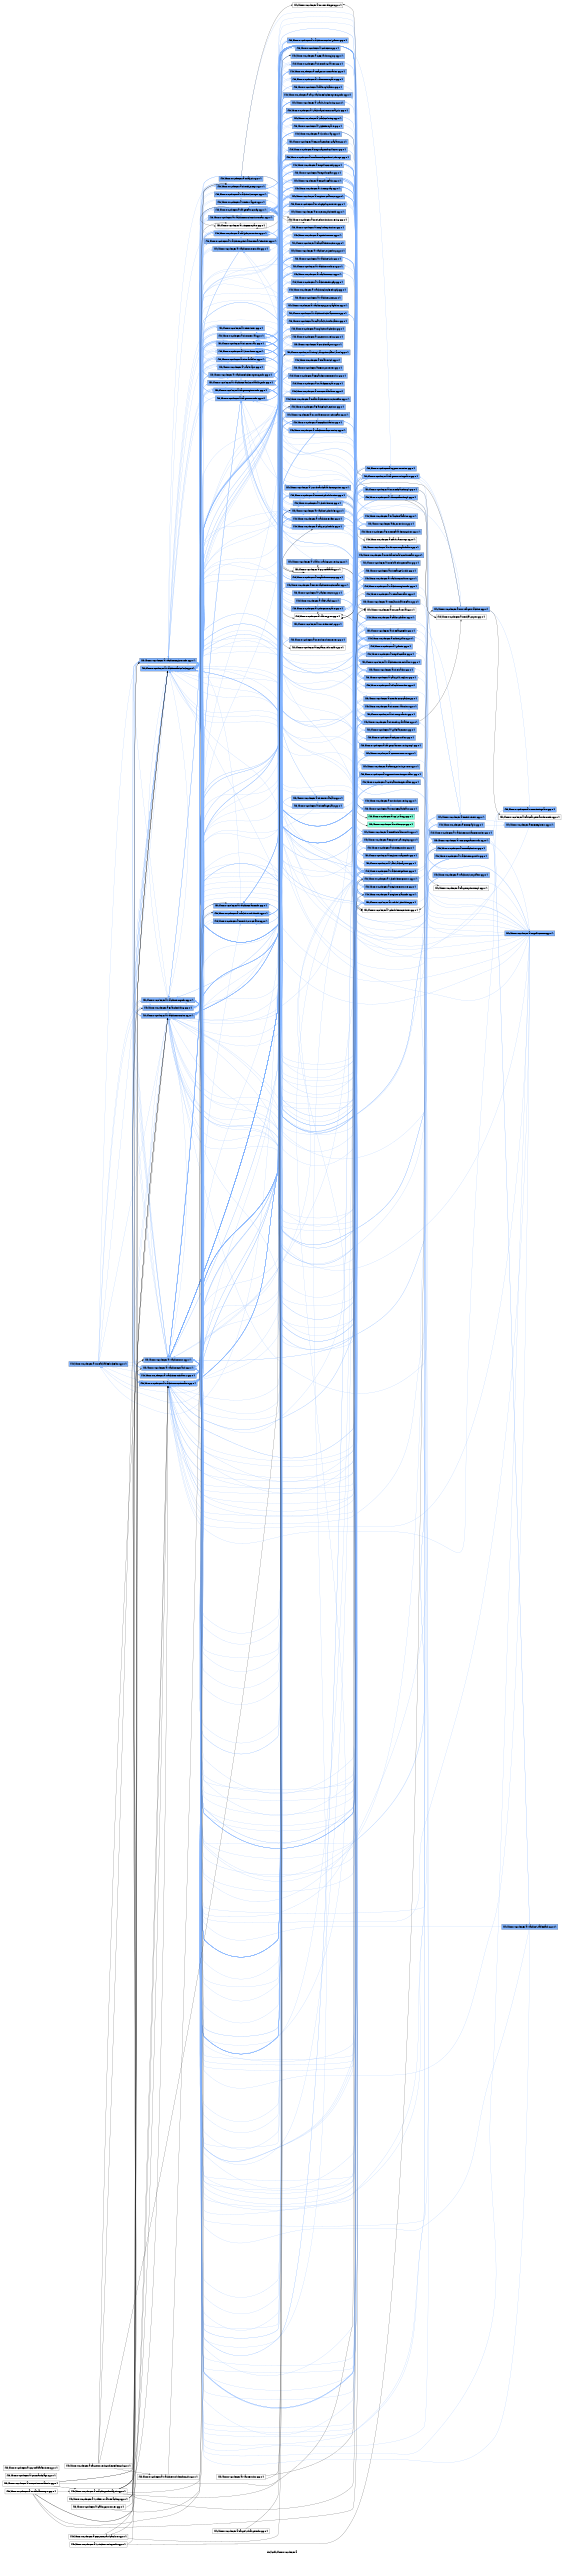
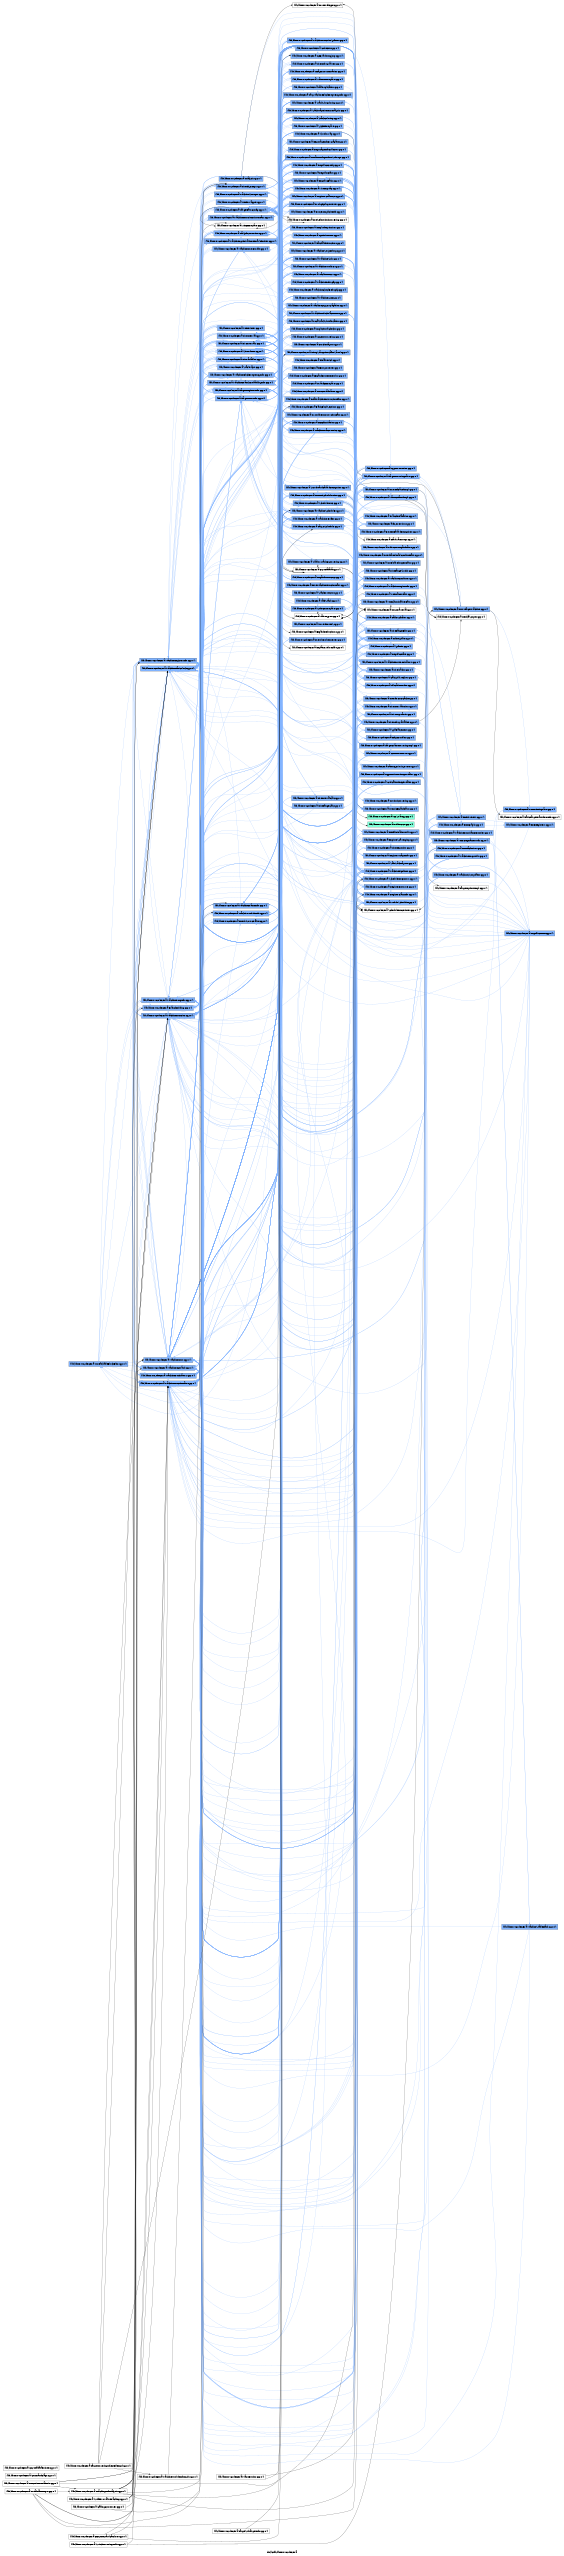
node "{lib/libLLVMCodeGen.a(ExpandReductions.cpp.o)}": added
